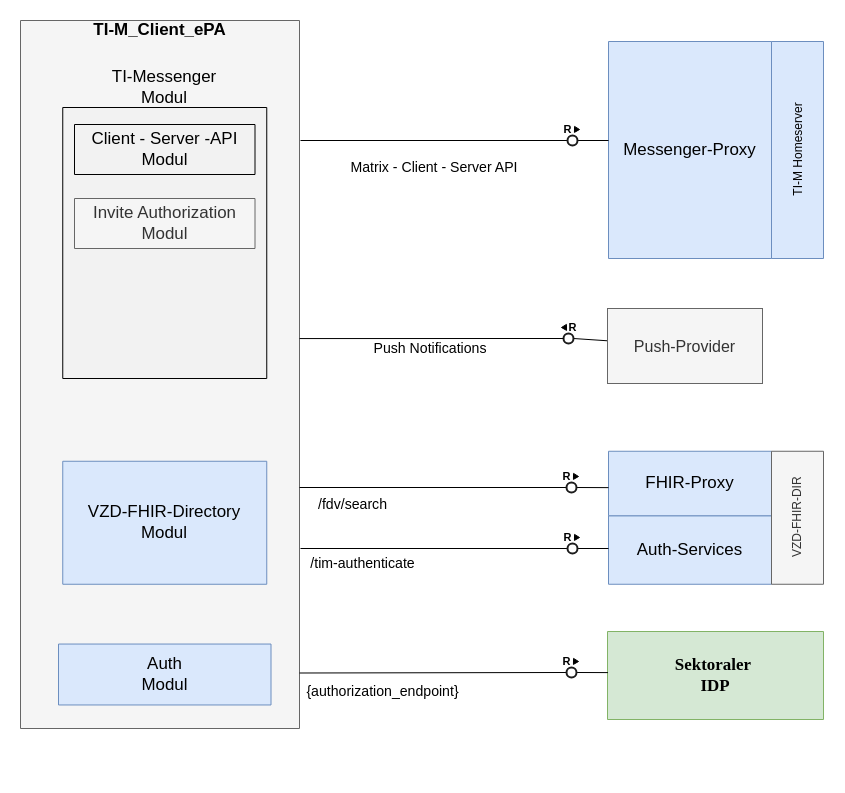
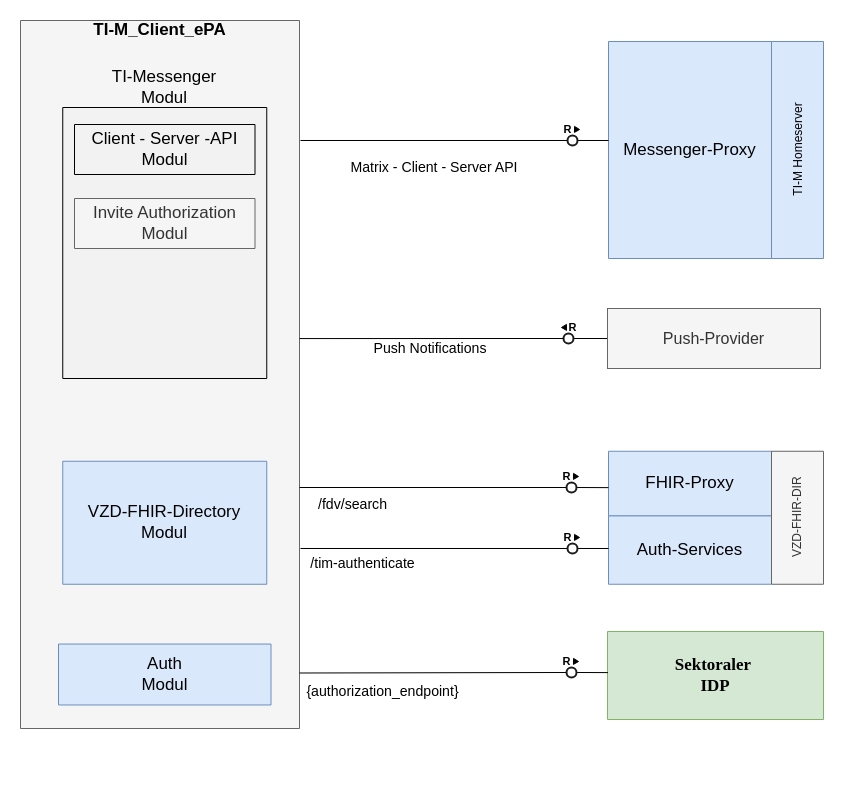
node "Push-Provider": size 155x75 -> 213x60
